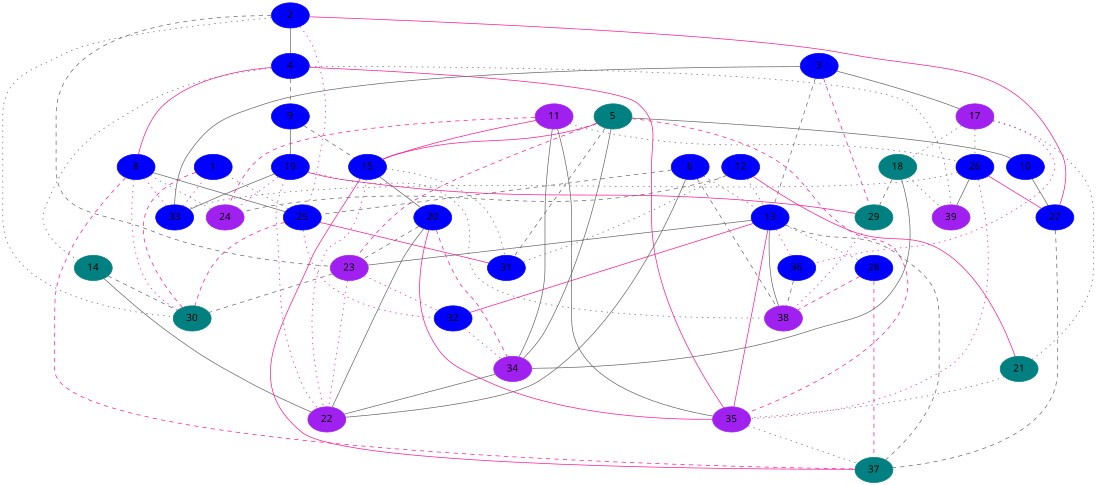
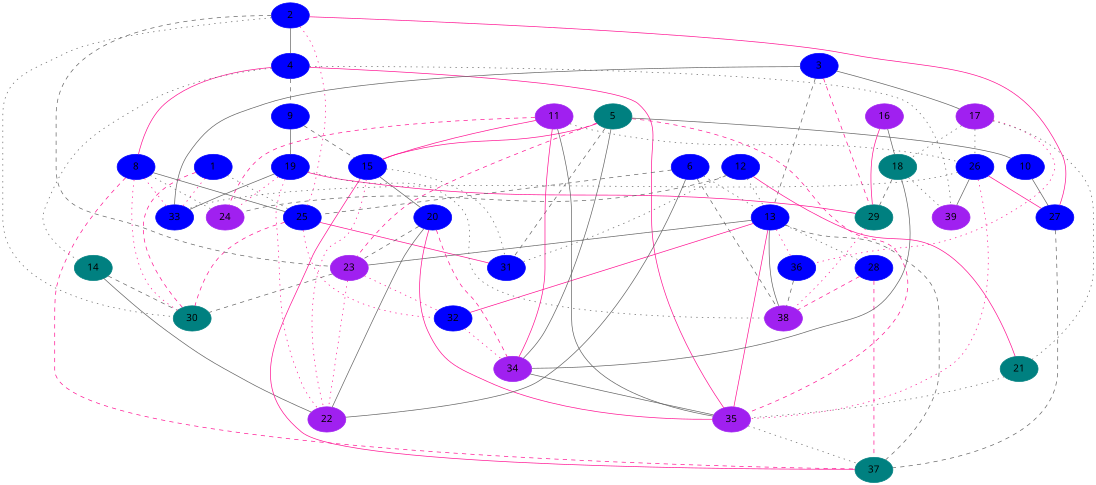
node "16": added
edge "11" -- "34": color gray40 -> deeppink
edge "34" -- "22": now "34" -- "35"
